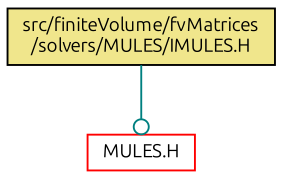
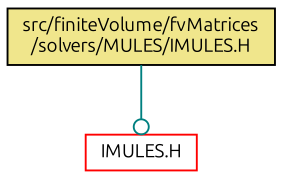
node "MULES.H": label "MULES.H" -> "IMULES.H"
